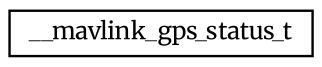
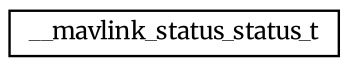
node "__mavlink_gps_status_t": label "__mavlink_gps_status_t" -> "__mavlink_status_status_t"
